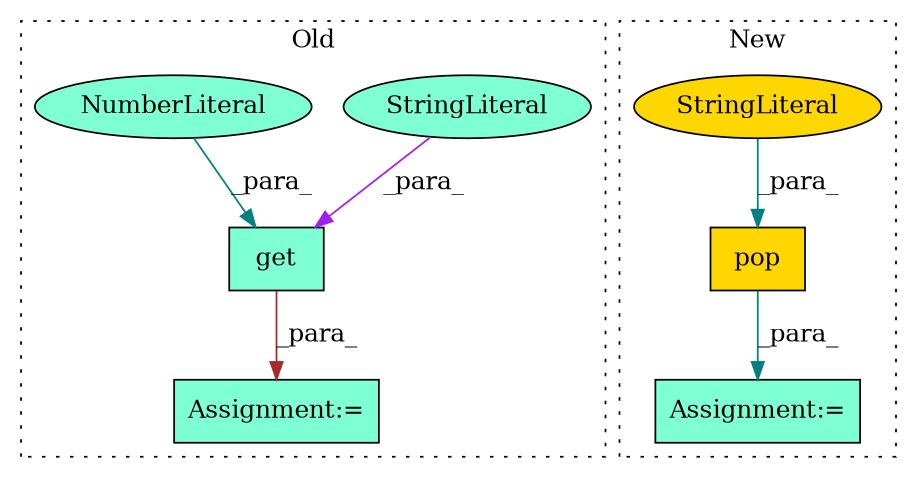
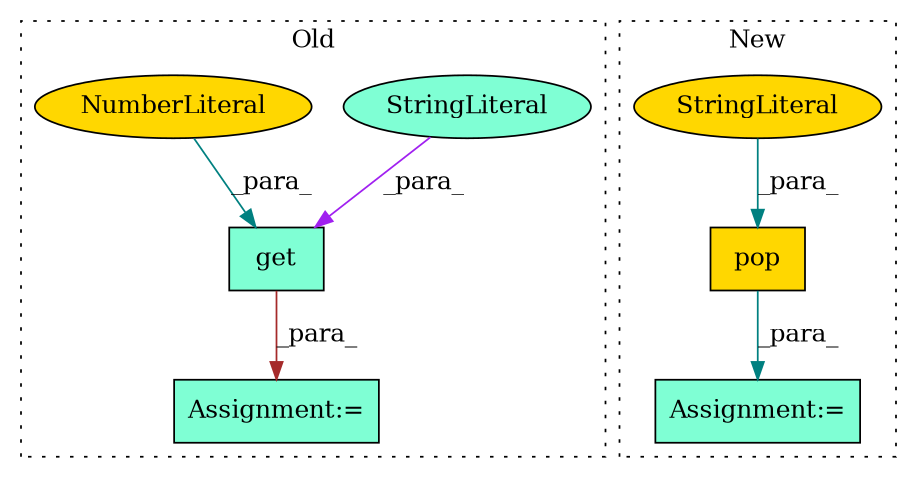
node "NumberLiteral": fillcolor aquamarine -> gold
